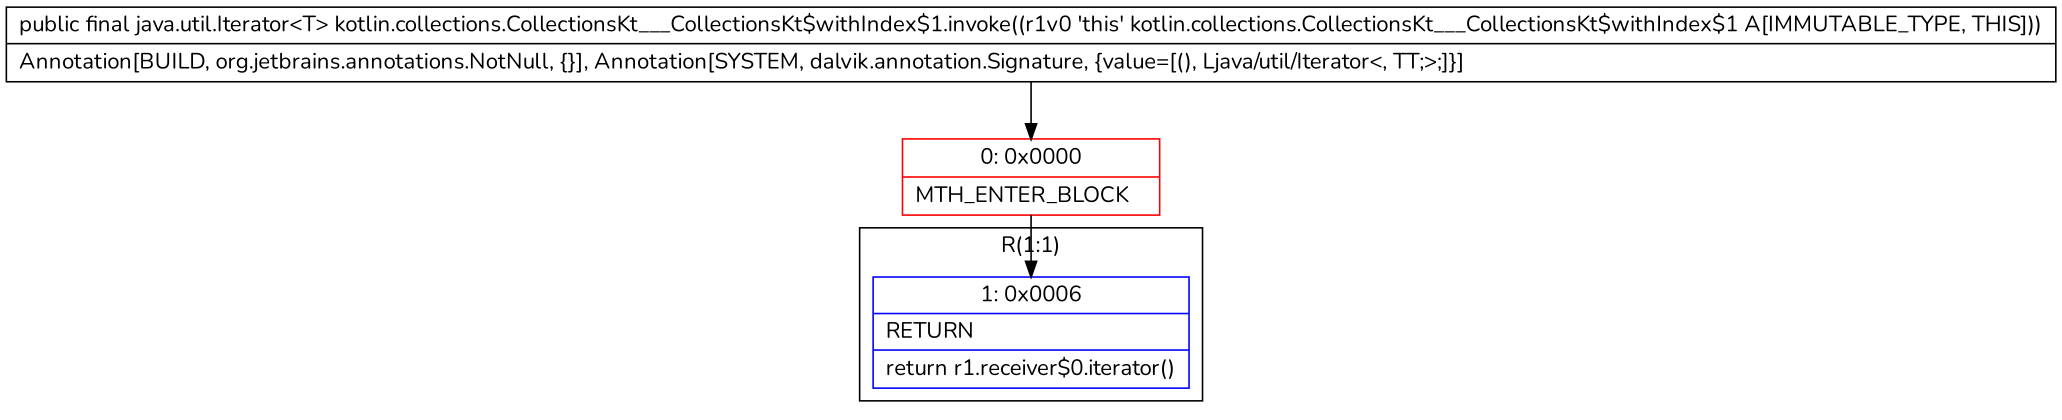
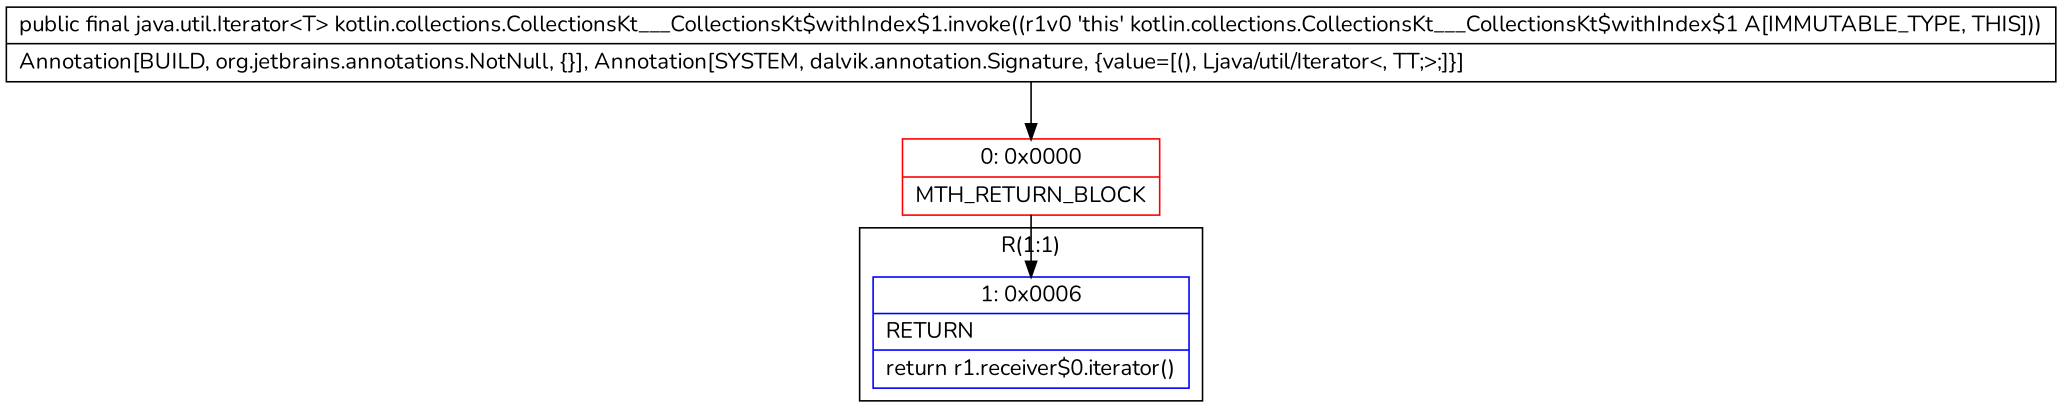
node "0: 0x0000": text "MTH_ENTER_BLOCK" -> "MTH_RETURN_BLOCK"
